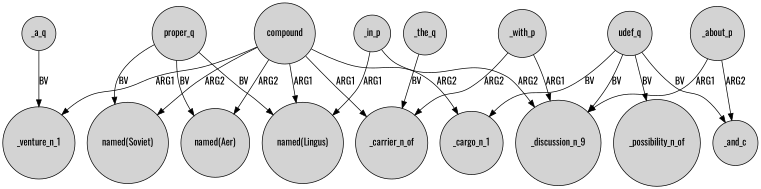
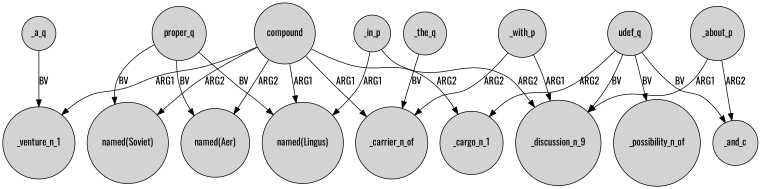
edge "udef_q" -> "_cargo_n_1": label "BV" -> "ARG2"
